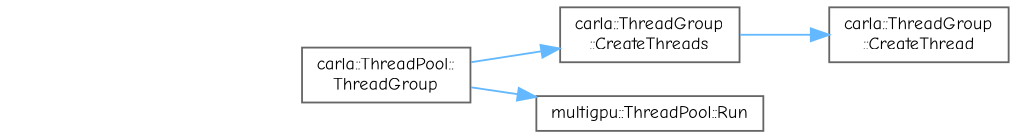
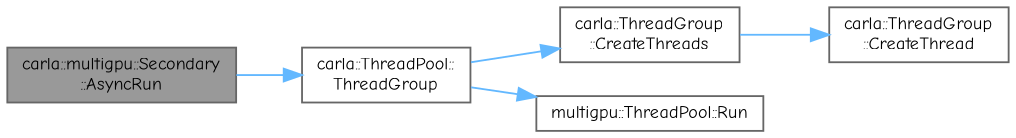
node "carla::multigpu::Secondary ::AsyncRun": added
